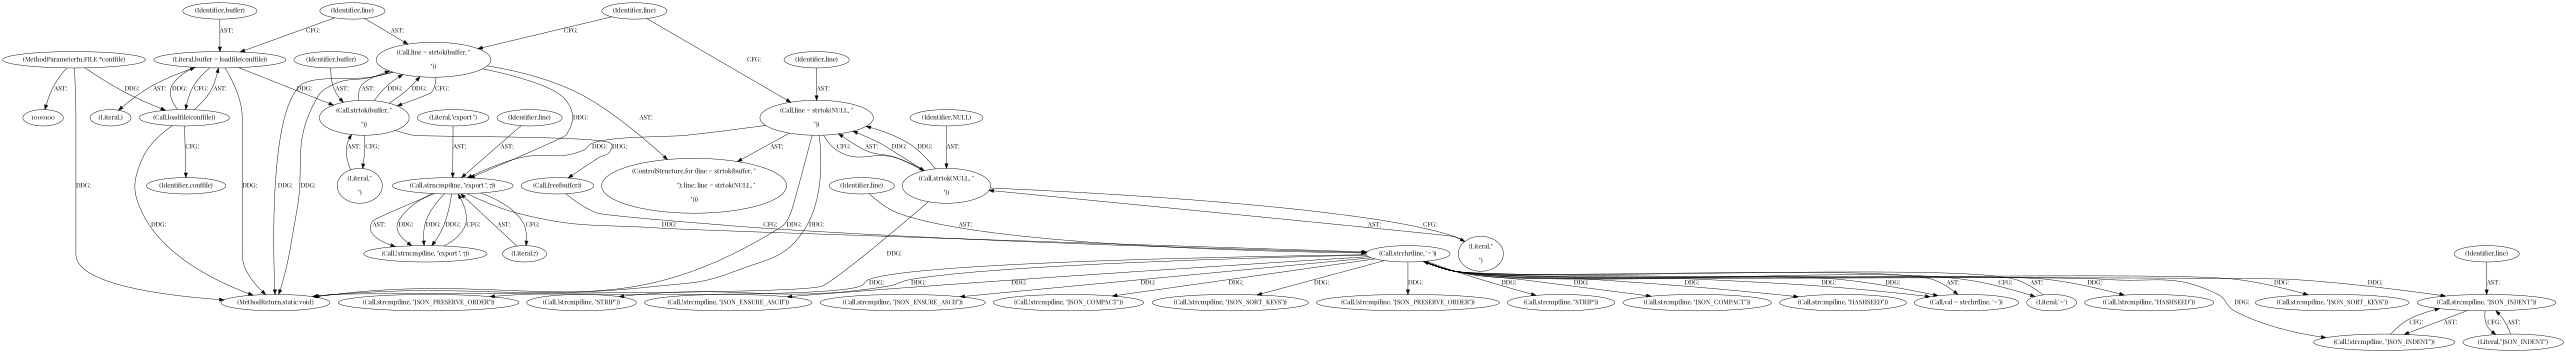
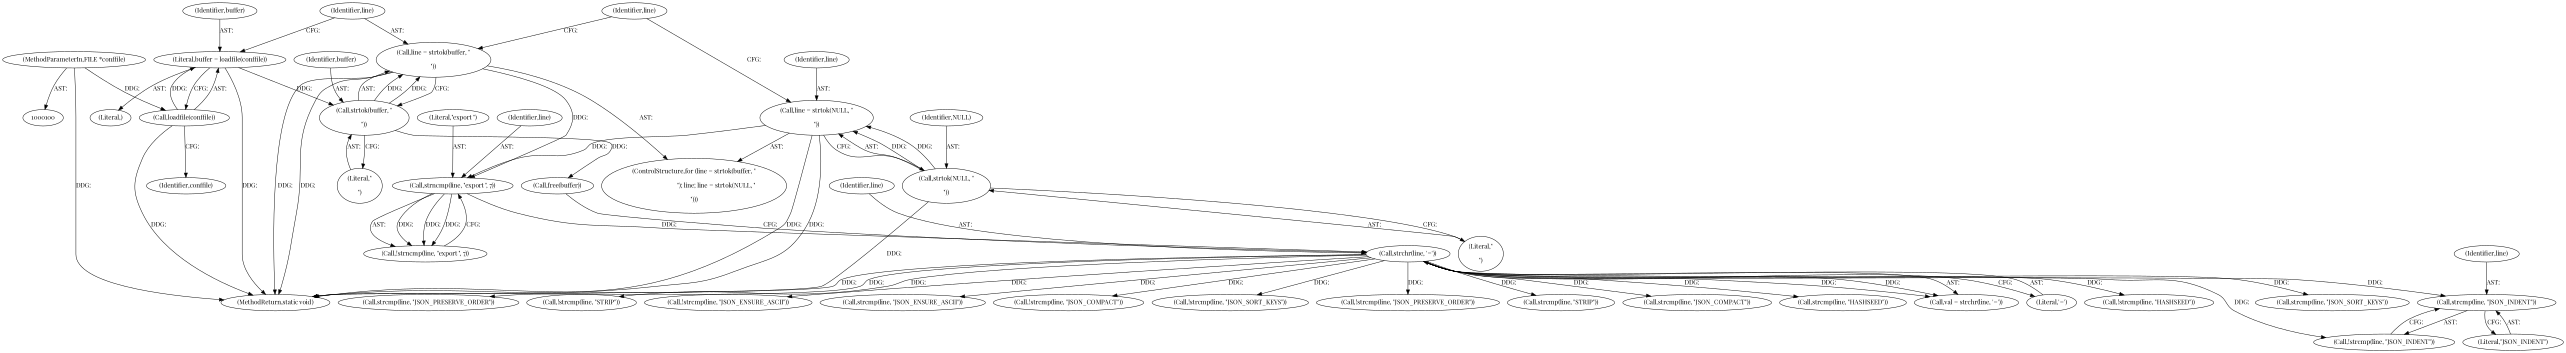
node "(Literal,7)": removed
edge "(Call,strchr(line, '='))" -> "(MethodReturn,static void)": added, label "DDG:"
